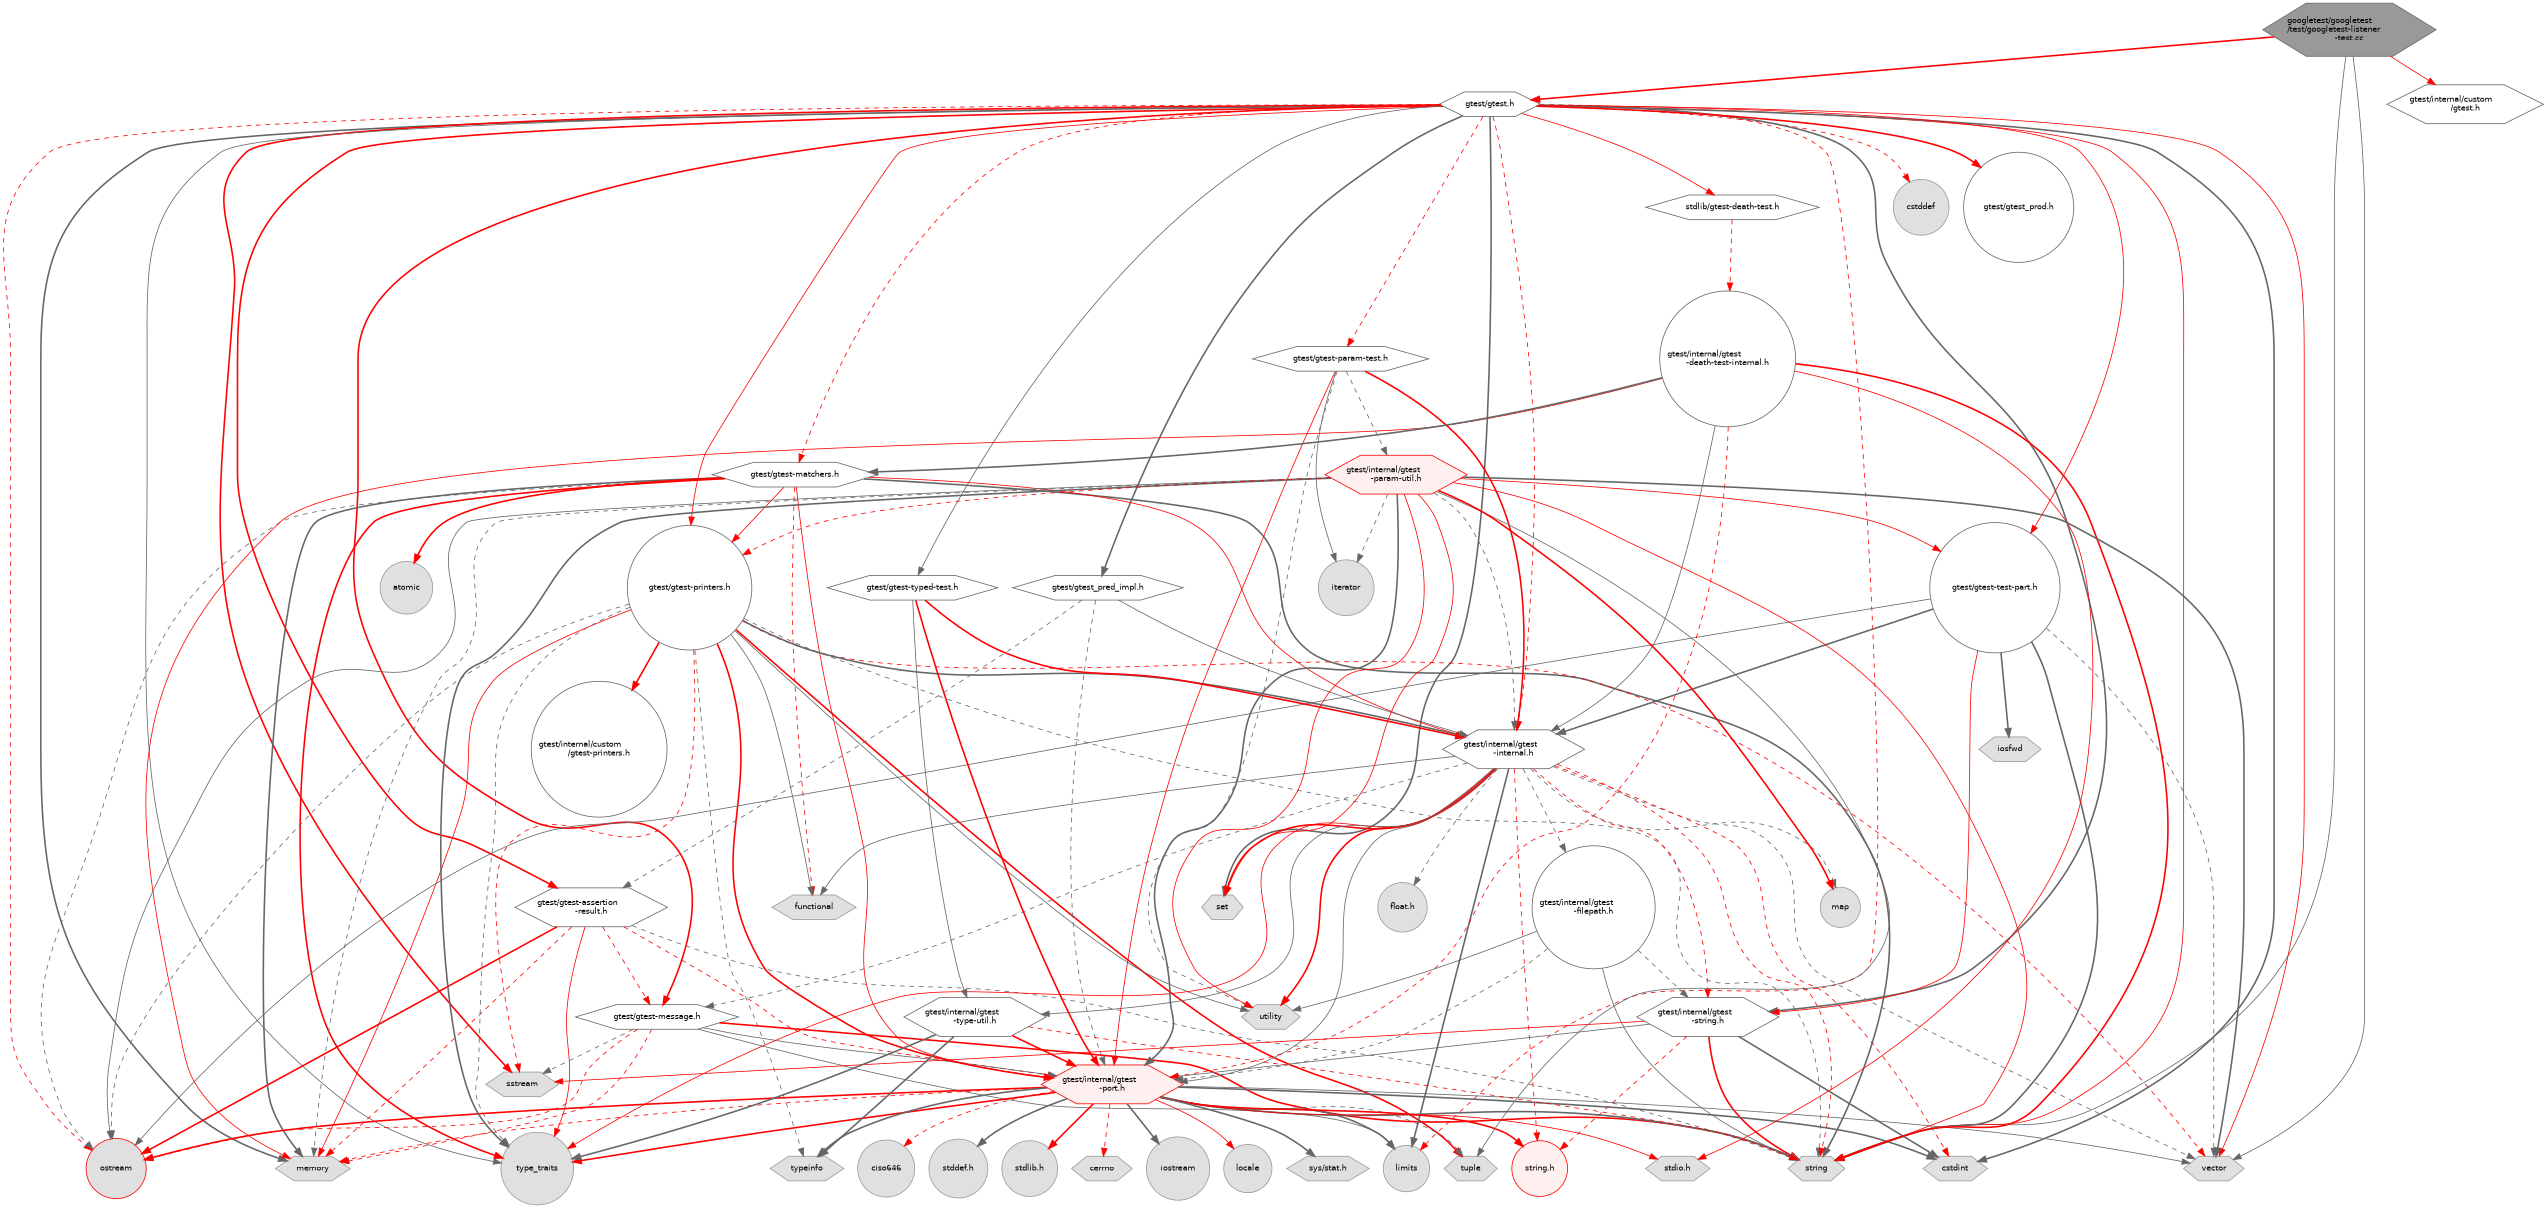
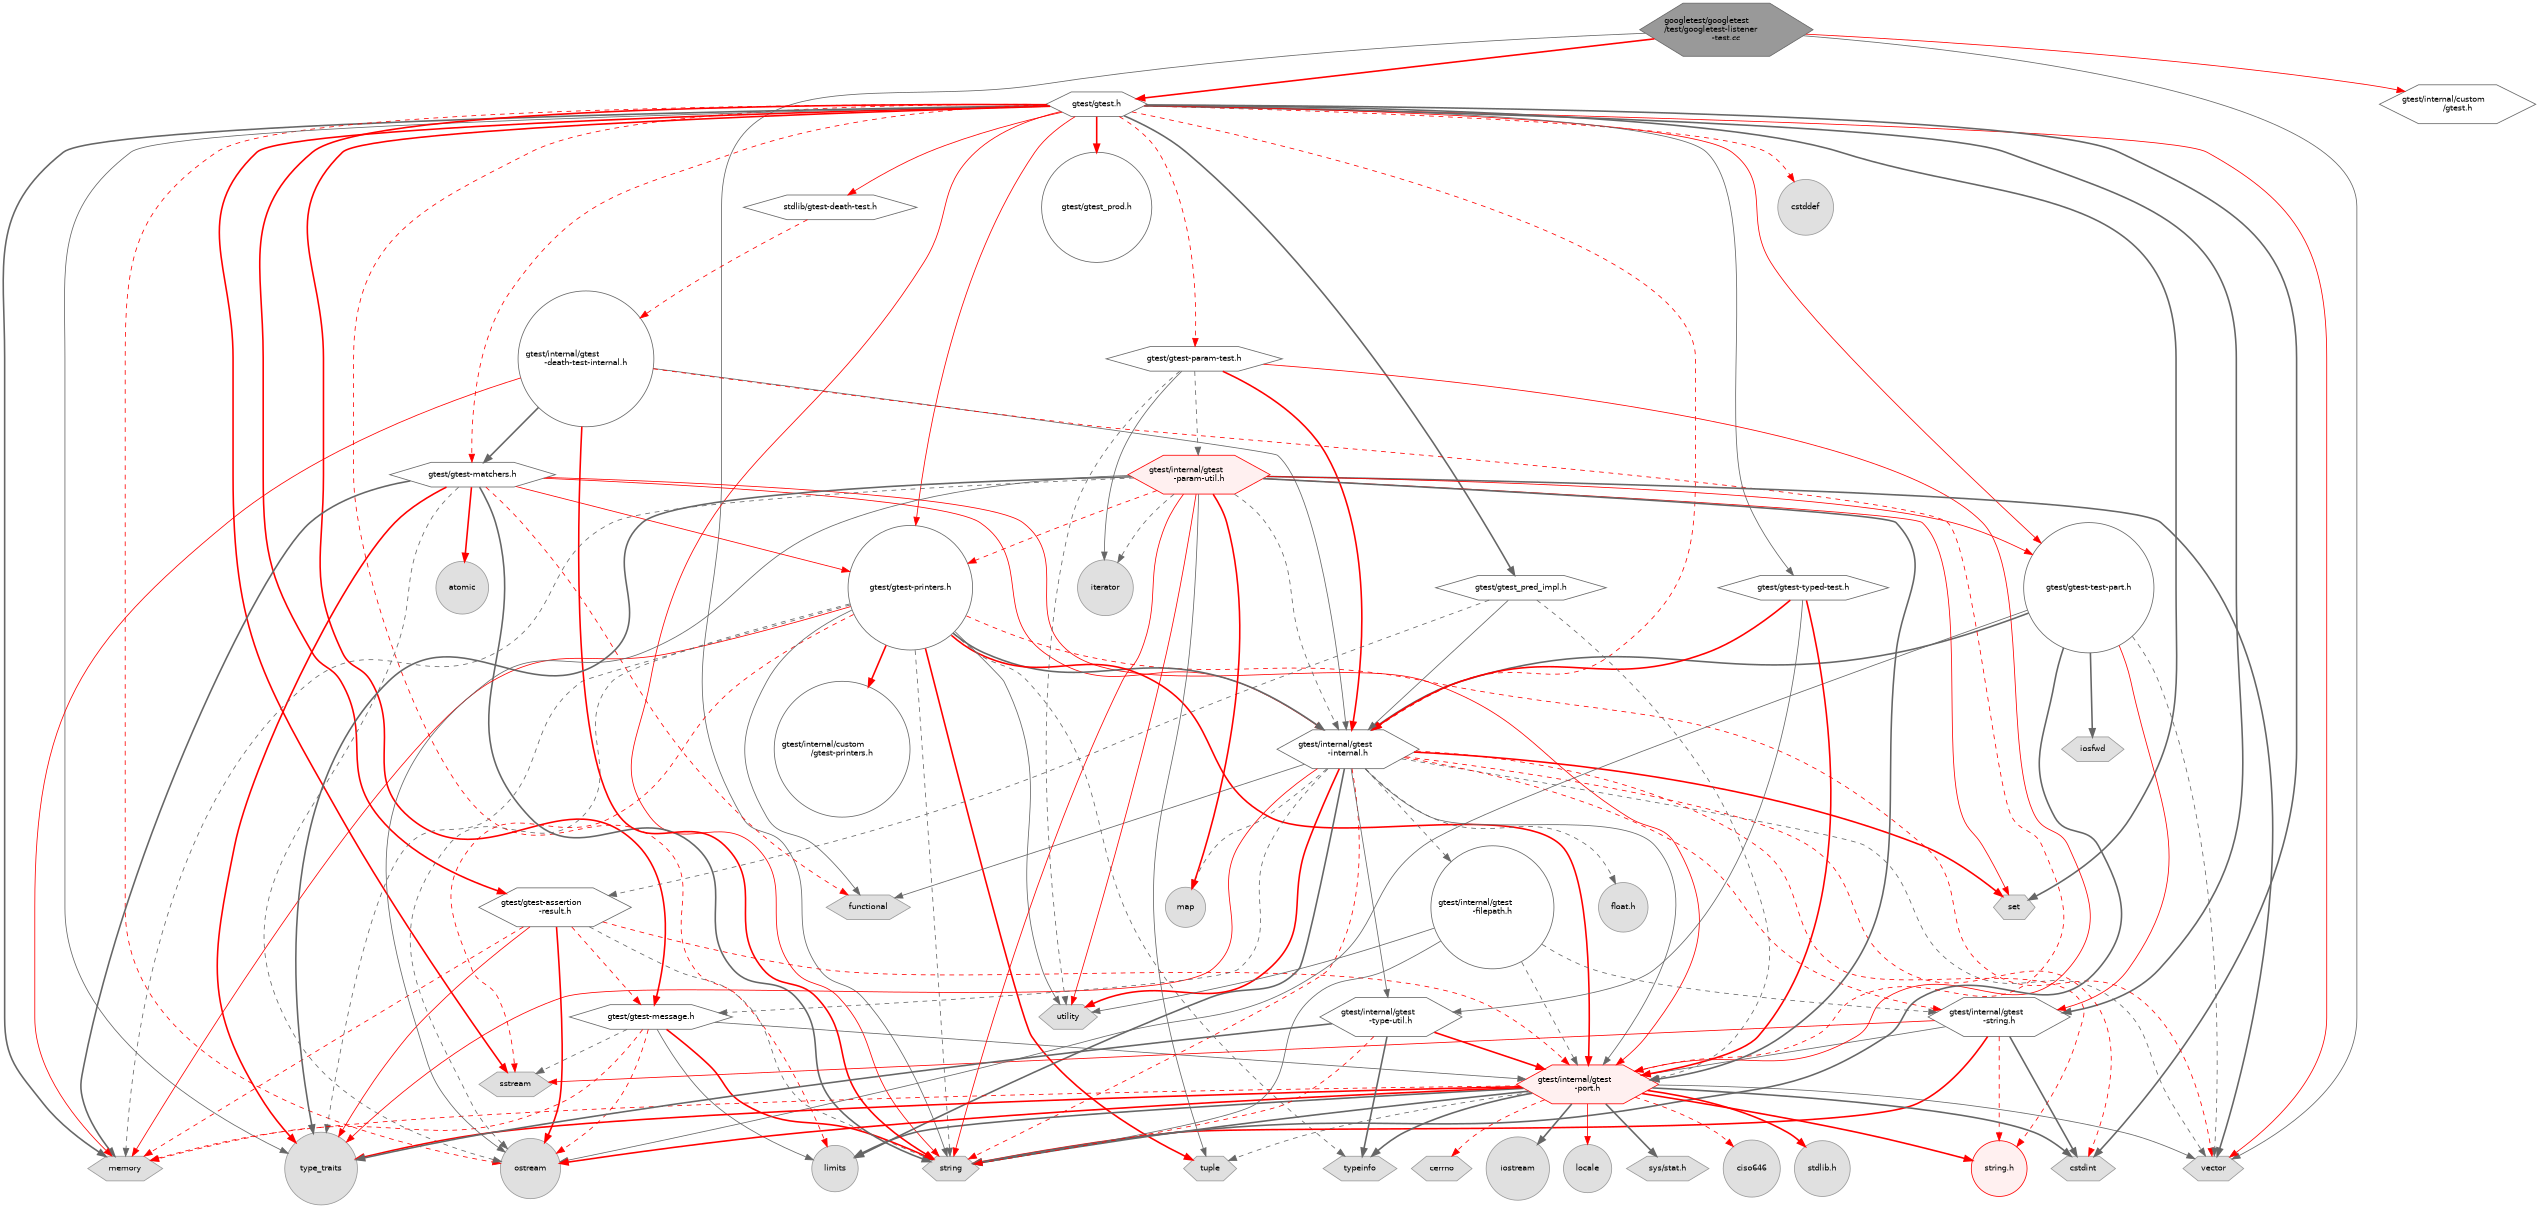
node "ostream": color red -> grey60
node "stddef.h": removed
node "stdio.h": removed
